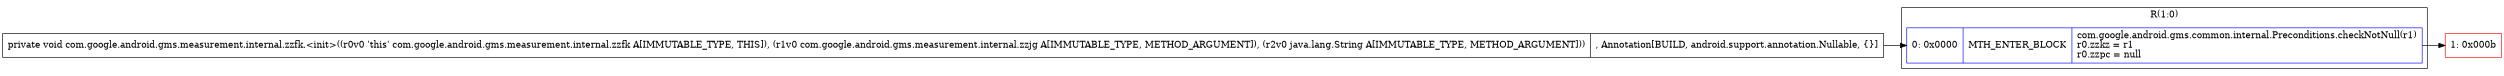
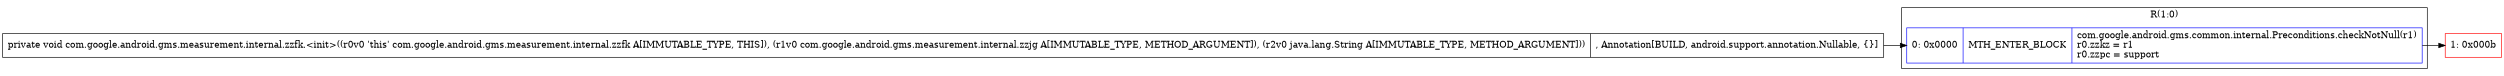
node "0: 0x0000": text "r0.zzpc = null" -> "r0.zzpc = support"
